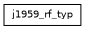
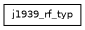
node "j1959_rf_typ": label "j1959_rf_typ" -> "j1939_rf_typ"
